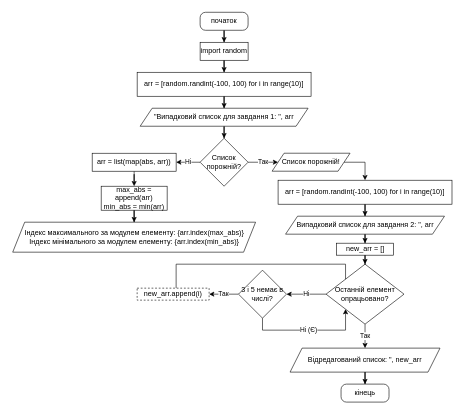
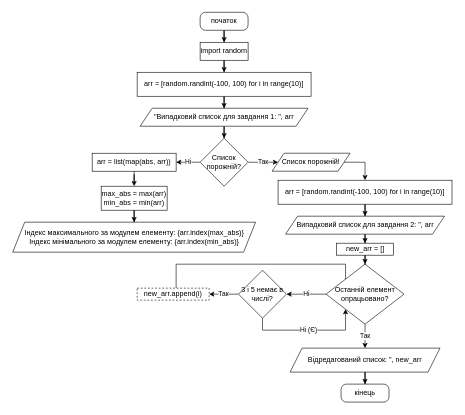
node "max_abs = append(arr) min_abs = min(arr)": label "max_abs = append(arr) min_abs = min(arr)" -> "max_abs = max(arr) min_abs = min(arr)"
